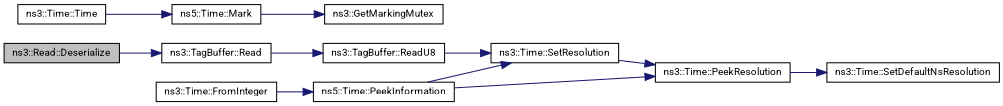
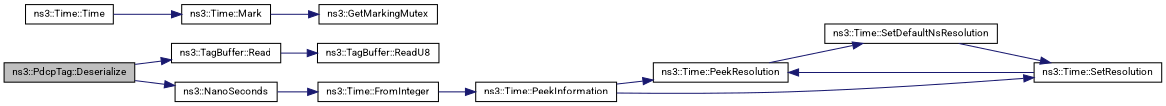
node "ns5::Time::Mark": label "ns5::Time::Mark" -> "ns3::Time::Mark"
node "ns3::Read::Deserialize": label "ns3::Read::Deserialize" -> "ns3::PdcpTag::Deserialize"
edge "ns3::TagBuffer::ReadU8" -> "ns3::Time::SetResolution": now "ns3::Time::SetDefaultNsResolution" -> "ns3::Time::SetResolution"
node "ns3::NanoSeconds": added
node "ns5::Time::PeekInformation": label "ns5::Time::PeekInformation" -> "ns3::Time::PeekInformation"
